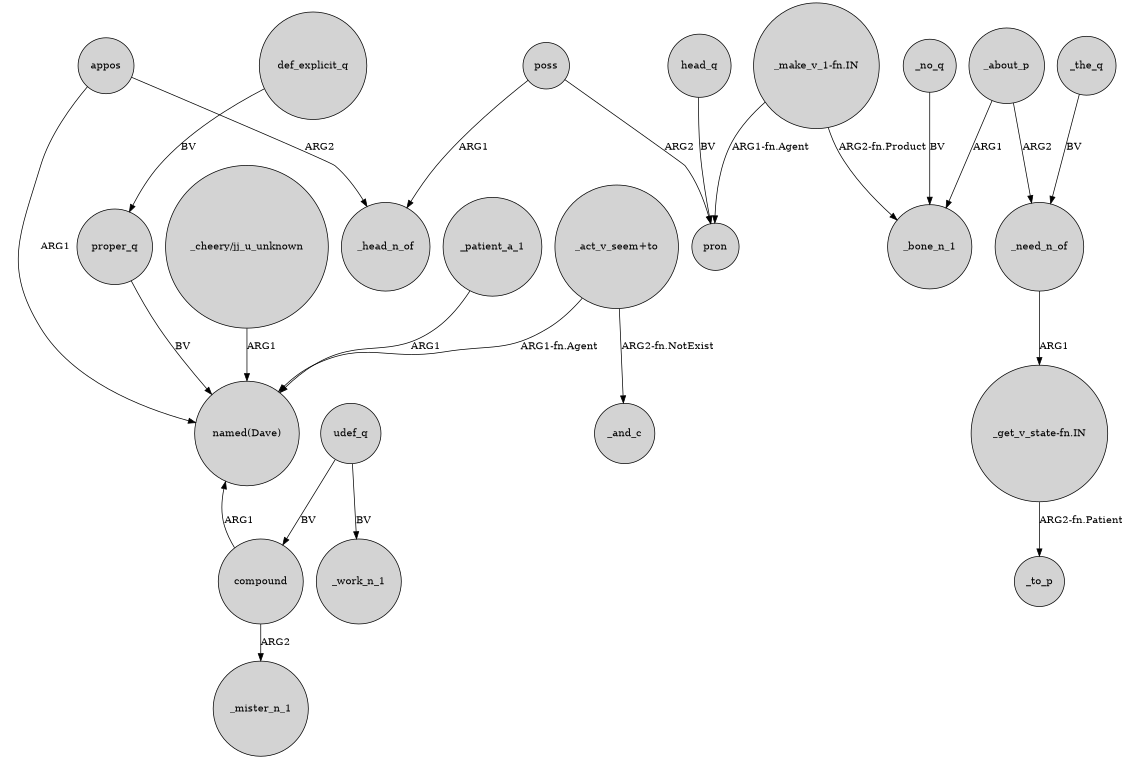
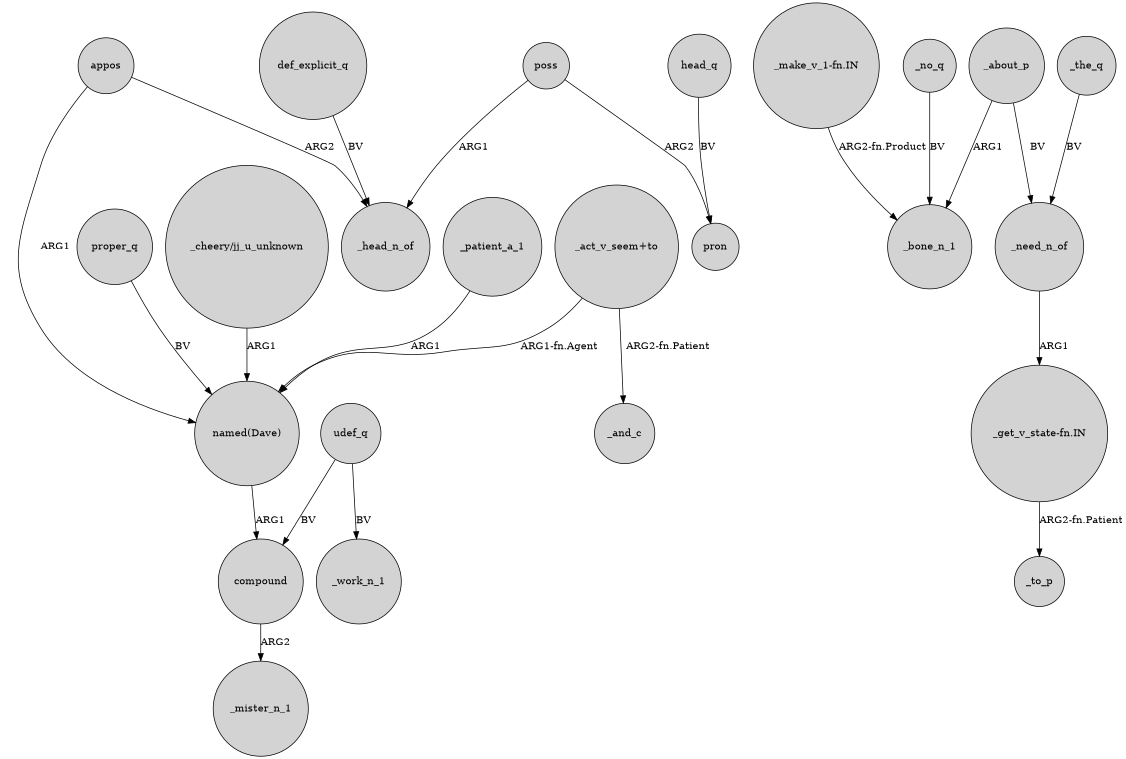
edge "def_explicit_q" -> "proper_q": now "def_explicit_q" -> "_head_n_of"
edge "_about_p" -> "_need_n_of": label "ARG2" -> "BV"
edge "_make_v_1-fn.IN" -> "pron": removed, label "ARG1-fn.Agent"
edge "_act_v_seem+to" -> "_and_c": label "ARG2-fn.NotExist" -> "ARG2-fn.Patient"
edge "compound" -> "named(Dave)": reversed
